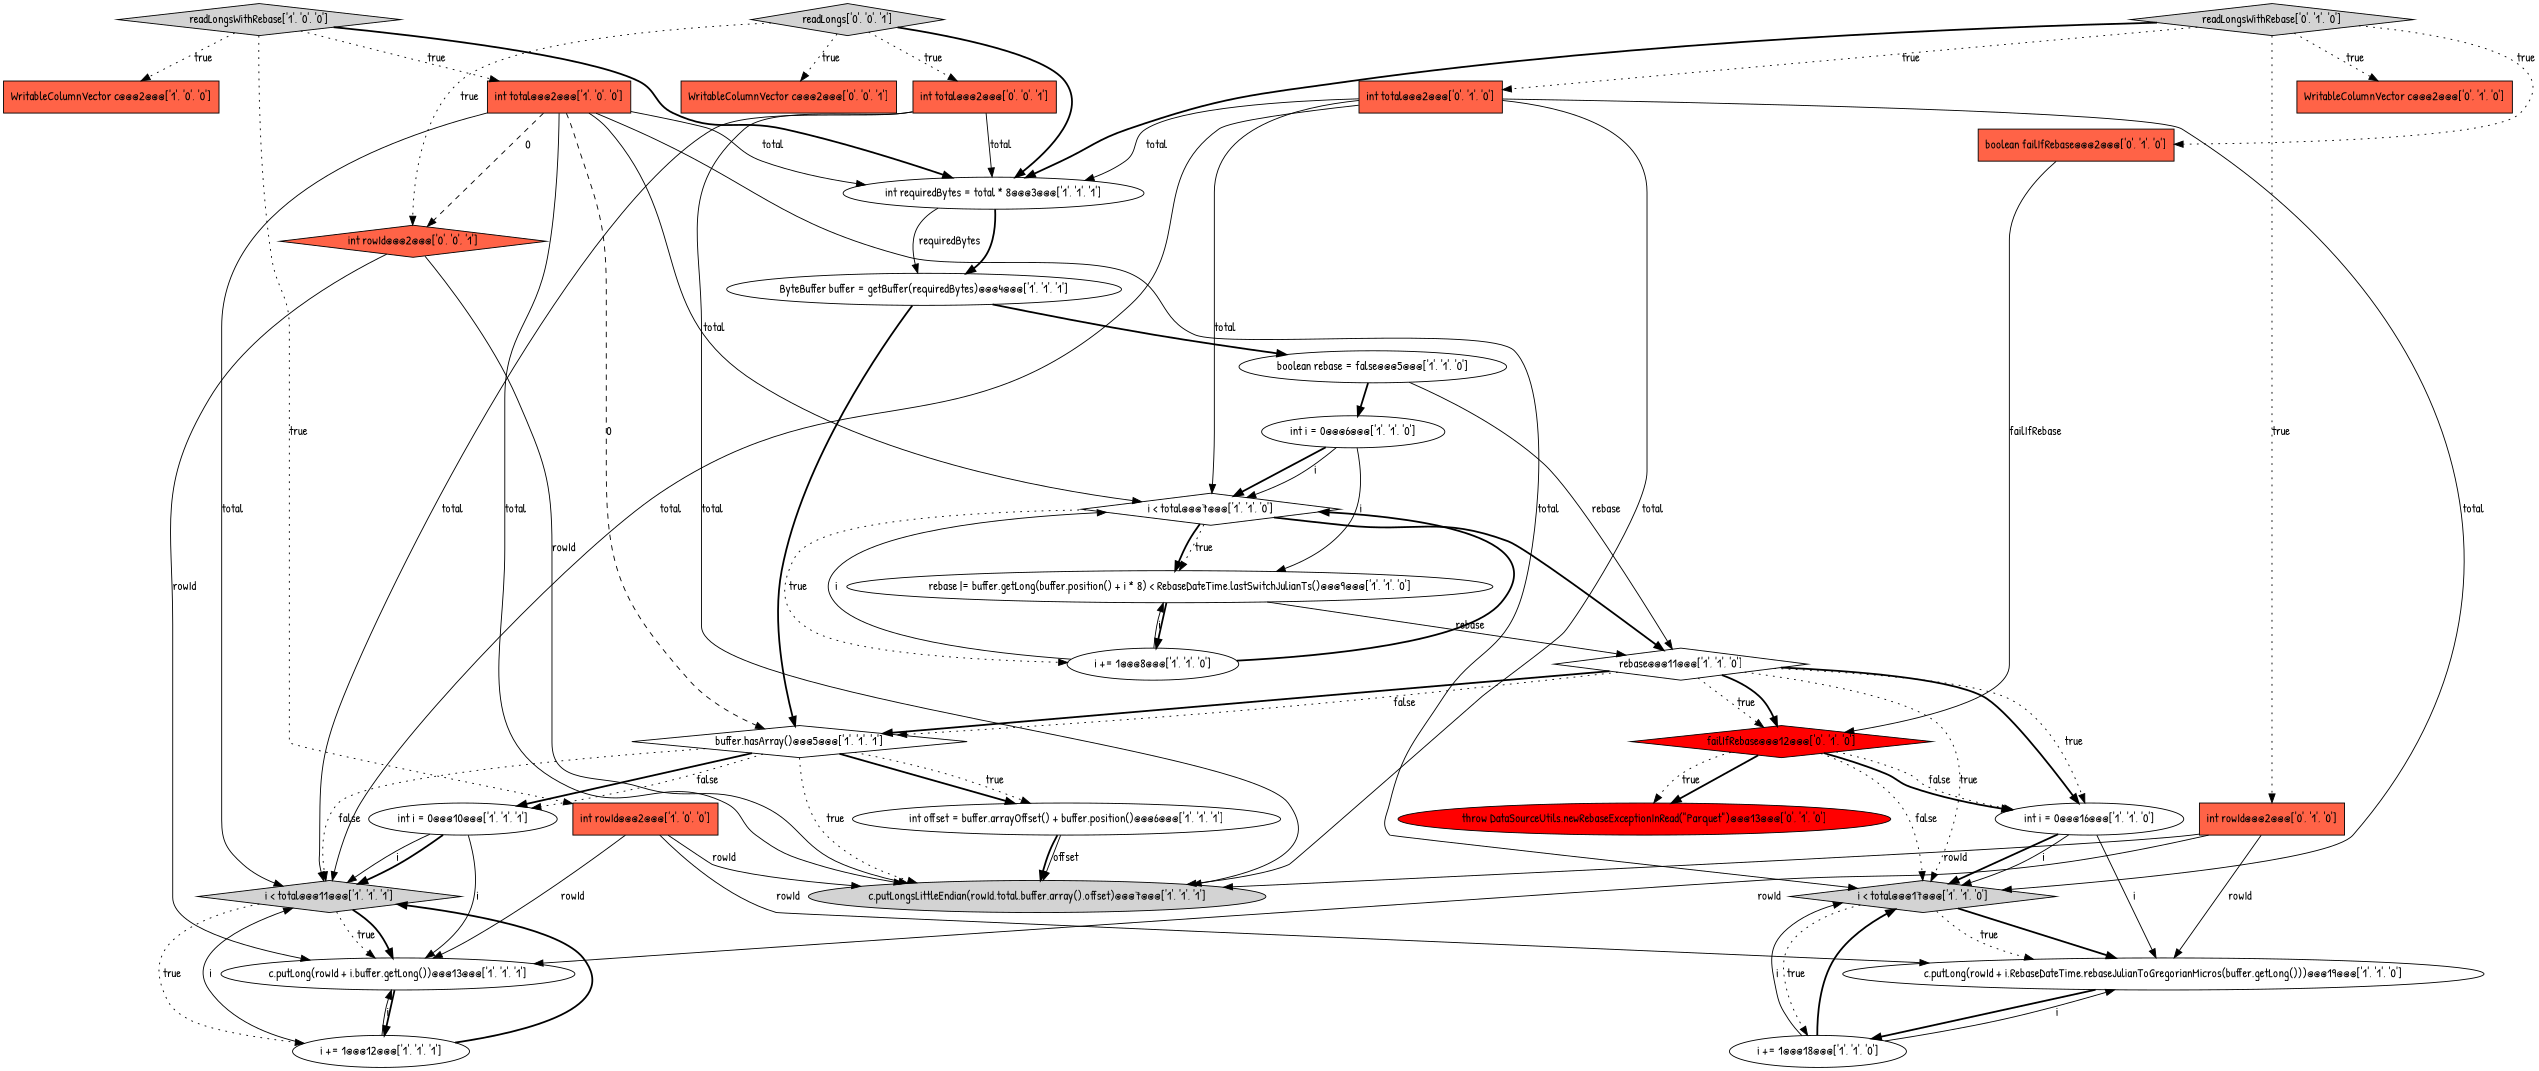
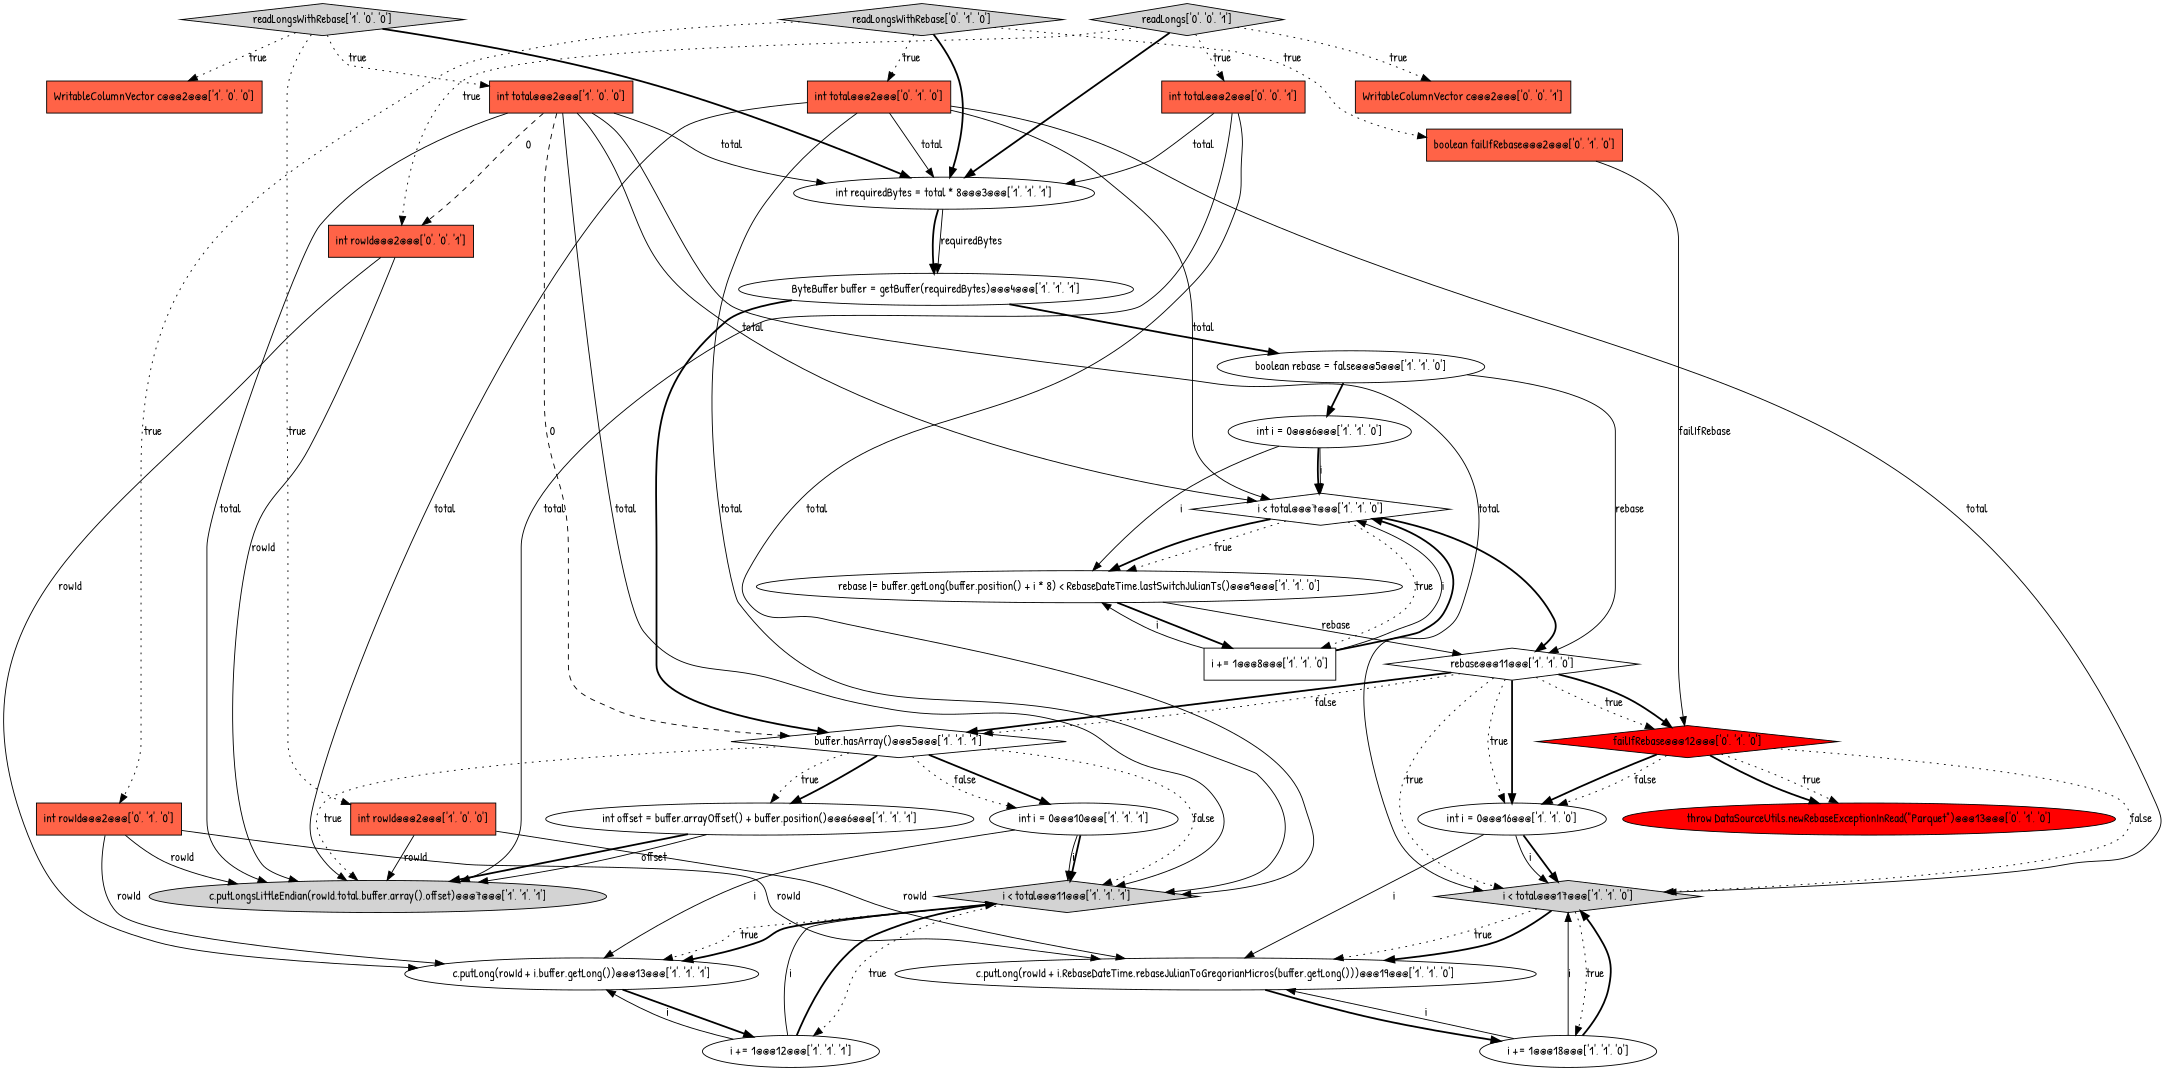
node "WritableColumnVector c@@@2@@@['0', '1', '0']": removed
node "int rowId@@@2@@@['0', '0', '1']": shape diamond -> box
node "i += 1@@@8@@@['1', '1', '0']": shape ellipse -> box
edge "int rowId@@@2@@@['1', '0', '0']" -> "c.putLong(rowId + i,buffer.getLong())@@@13@@@['1', '1', '1']": removed, label "rowId"
